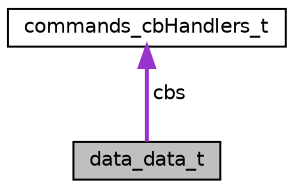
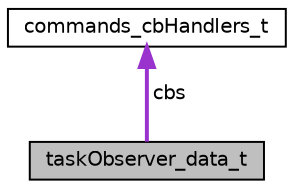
node "data_data_t": label "data_data_t" -> "taskObserver_data_t"
